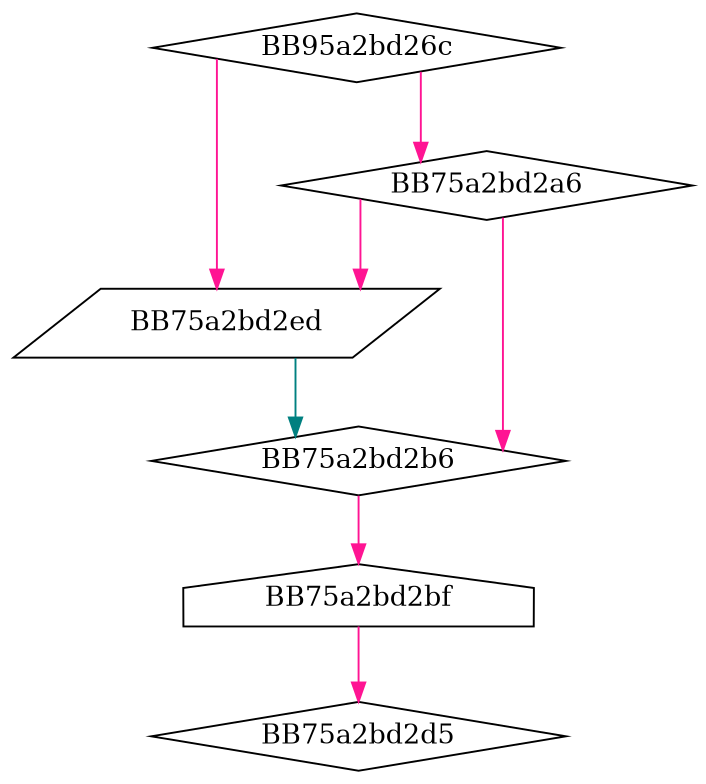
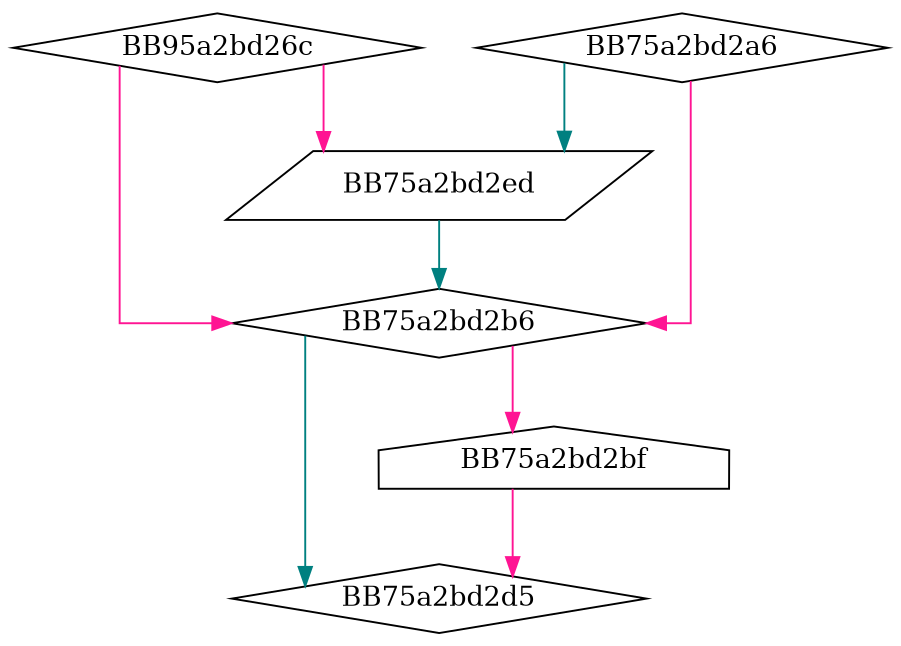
edge "BB95a2bd26c" -> "BB75a2bd2a6": now "BB95a2bd26c" -> "BB75a2bd2b6"
edge "BB75a2bd2a6" -> "BB75a2bd2ed": color deeppink -> teal
edge "BB75a2bd2b6" -> "BB75a2bd2d5": added
